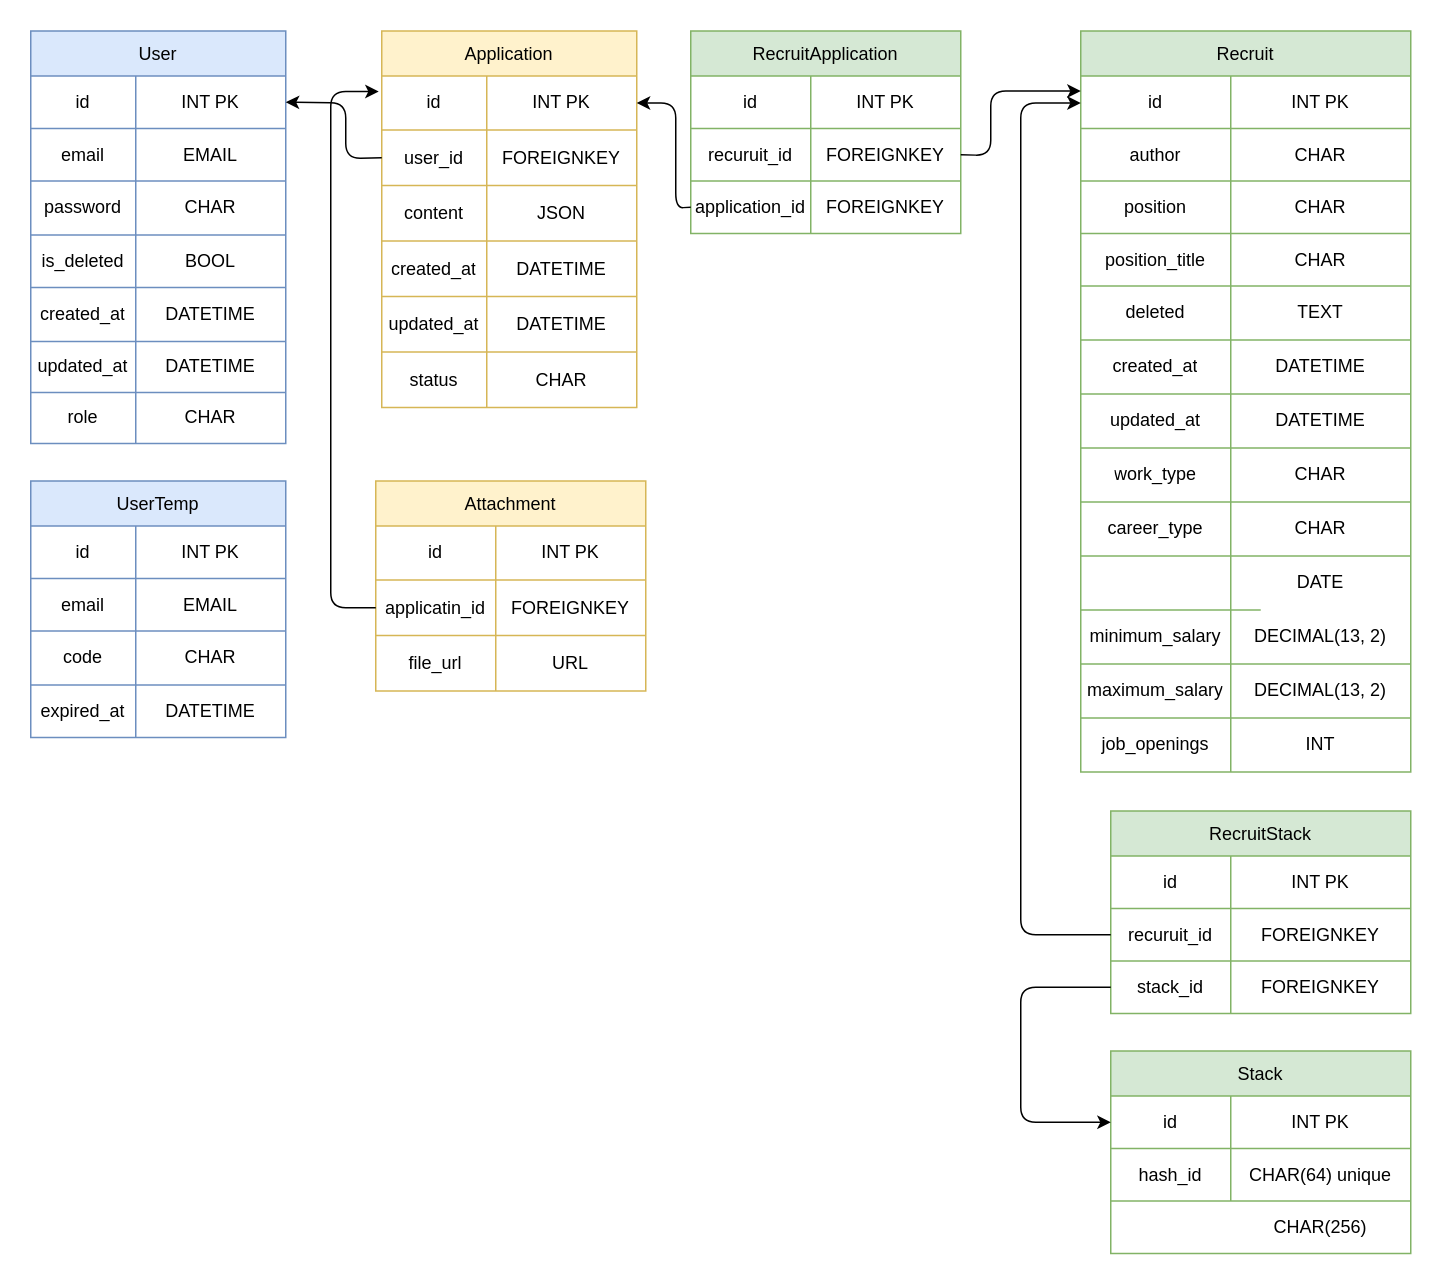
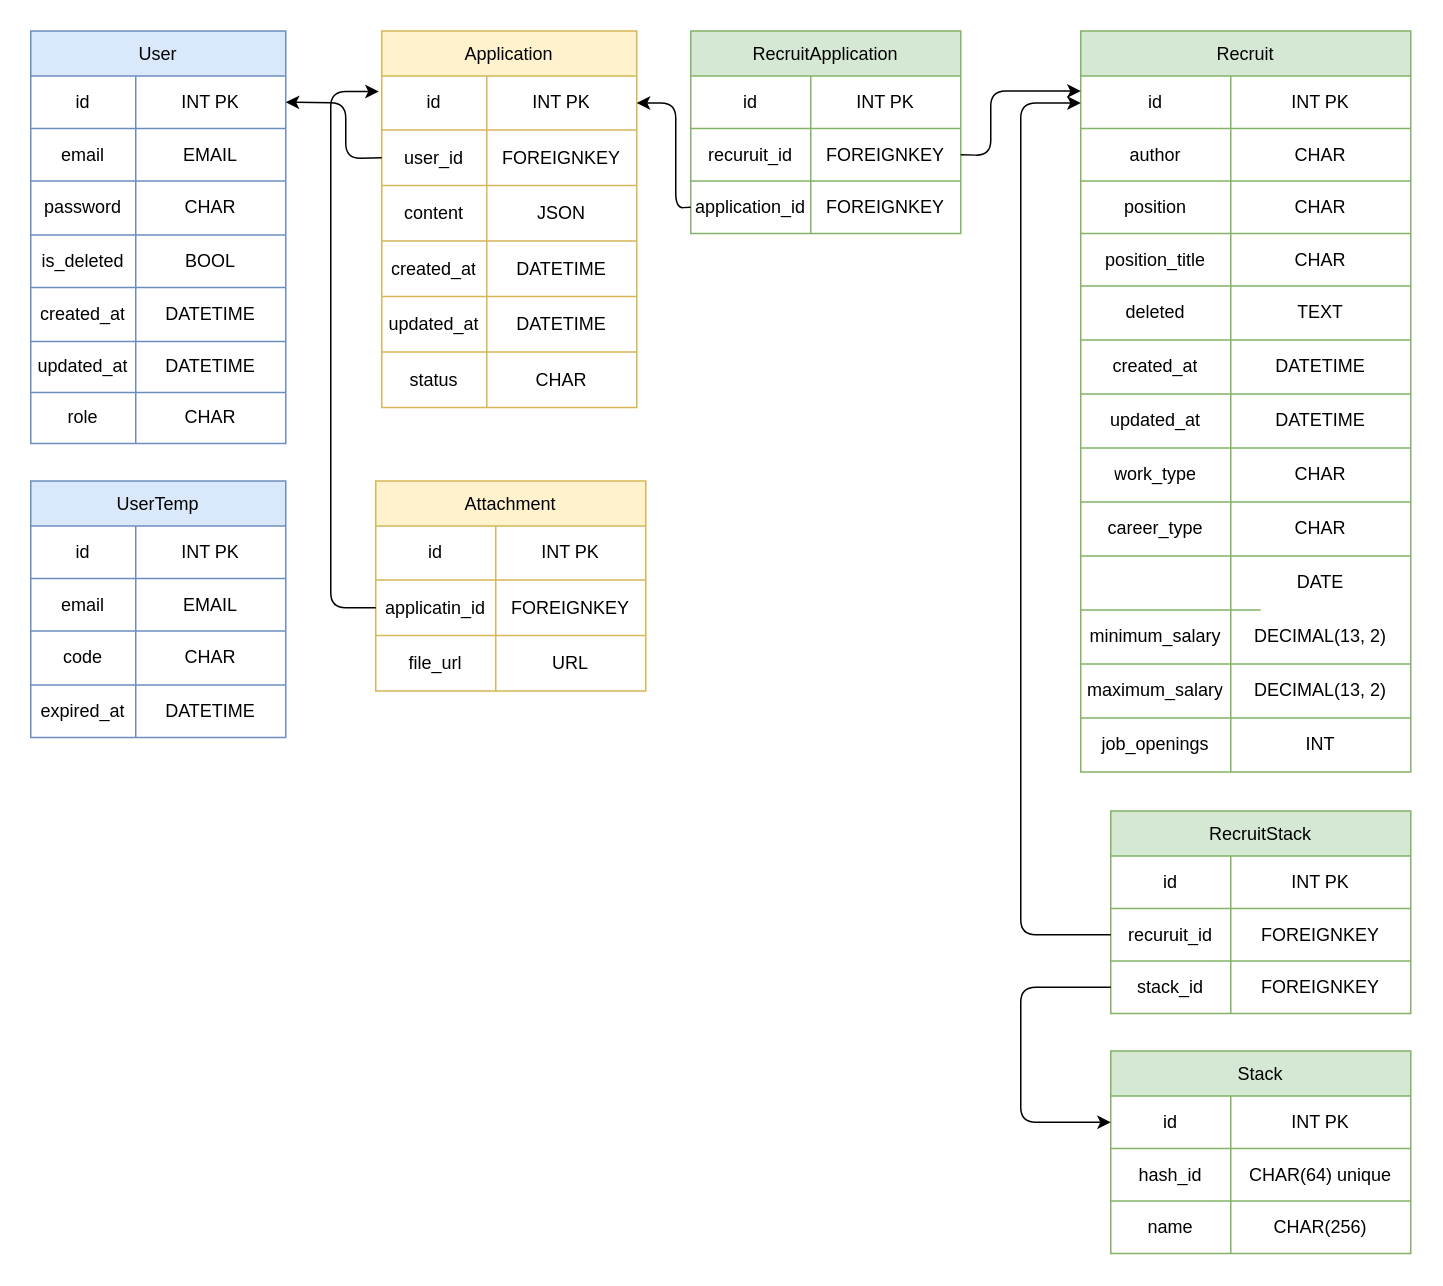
node "name": added
